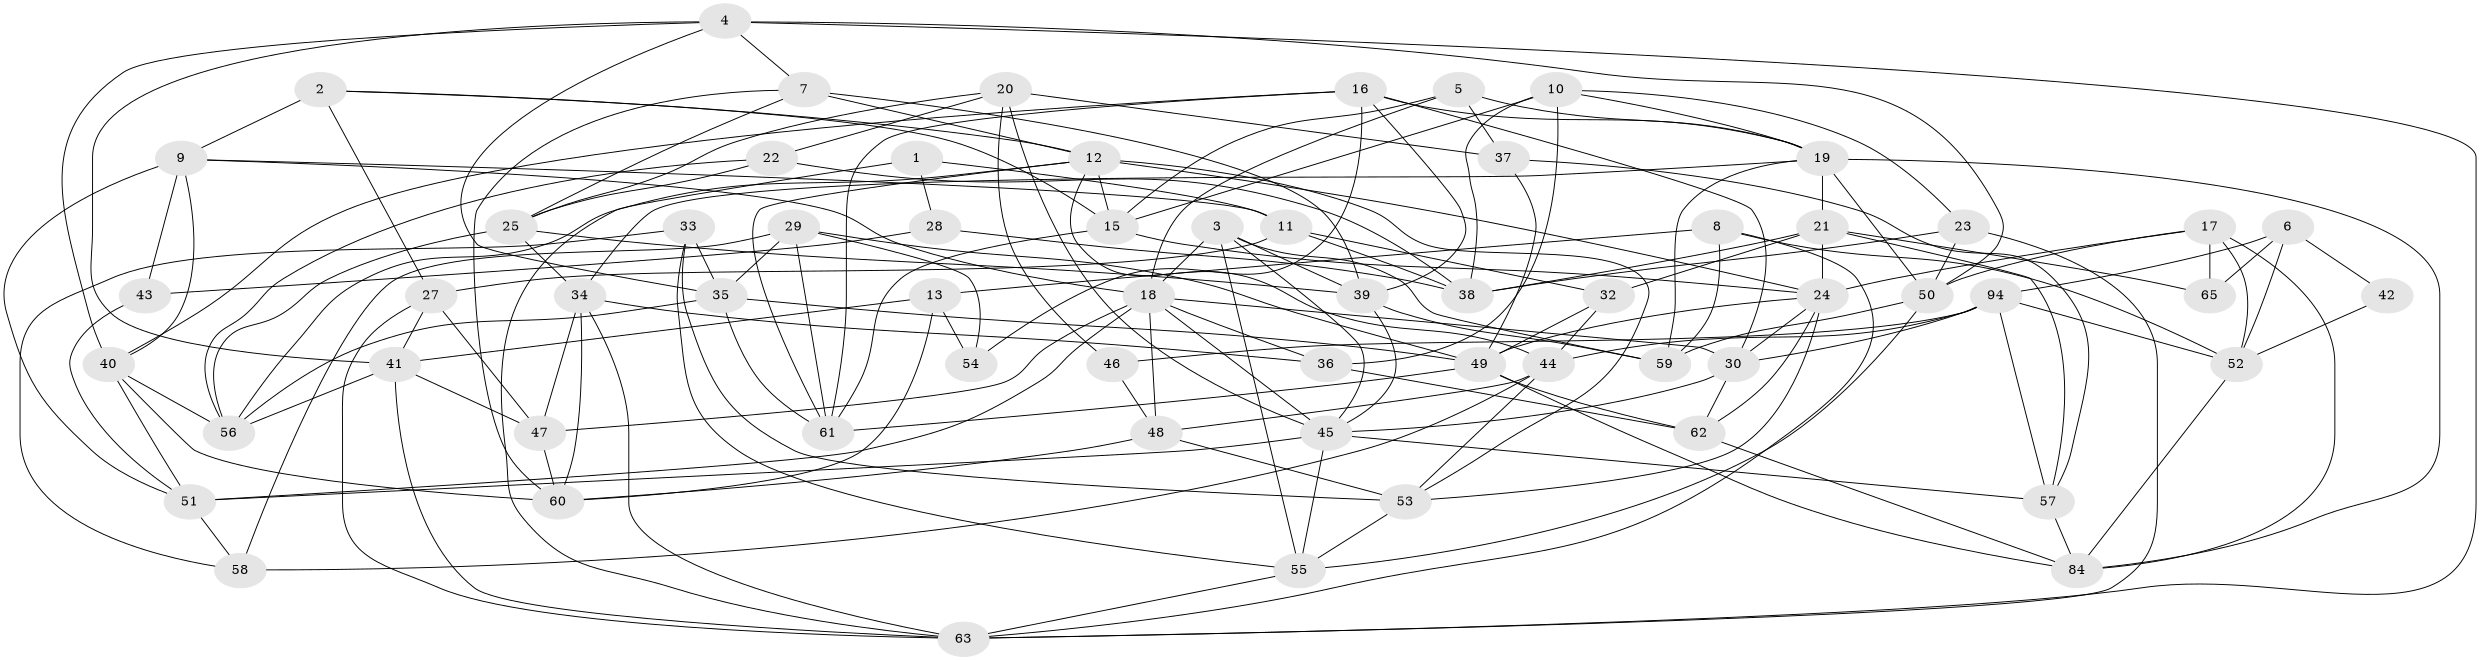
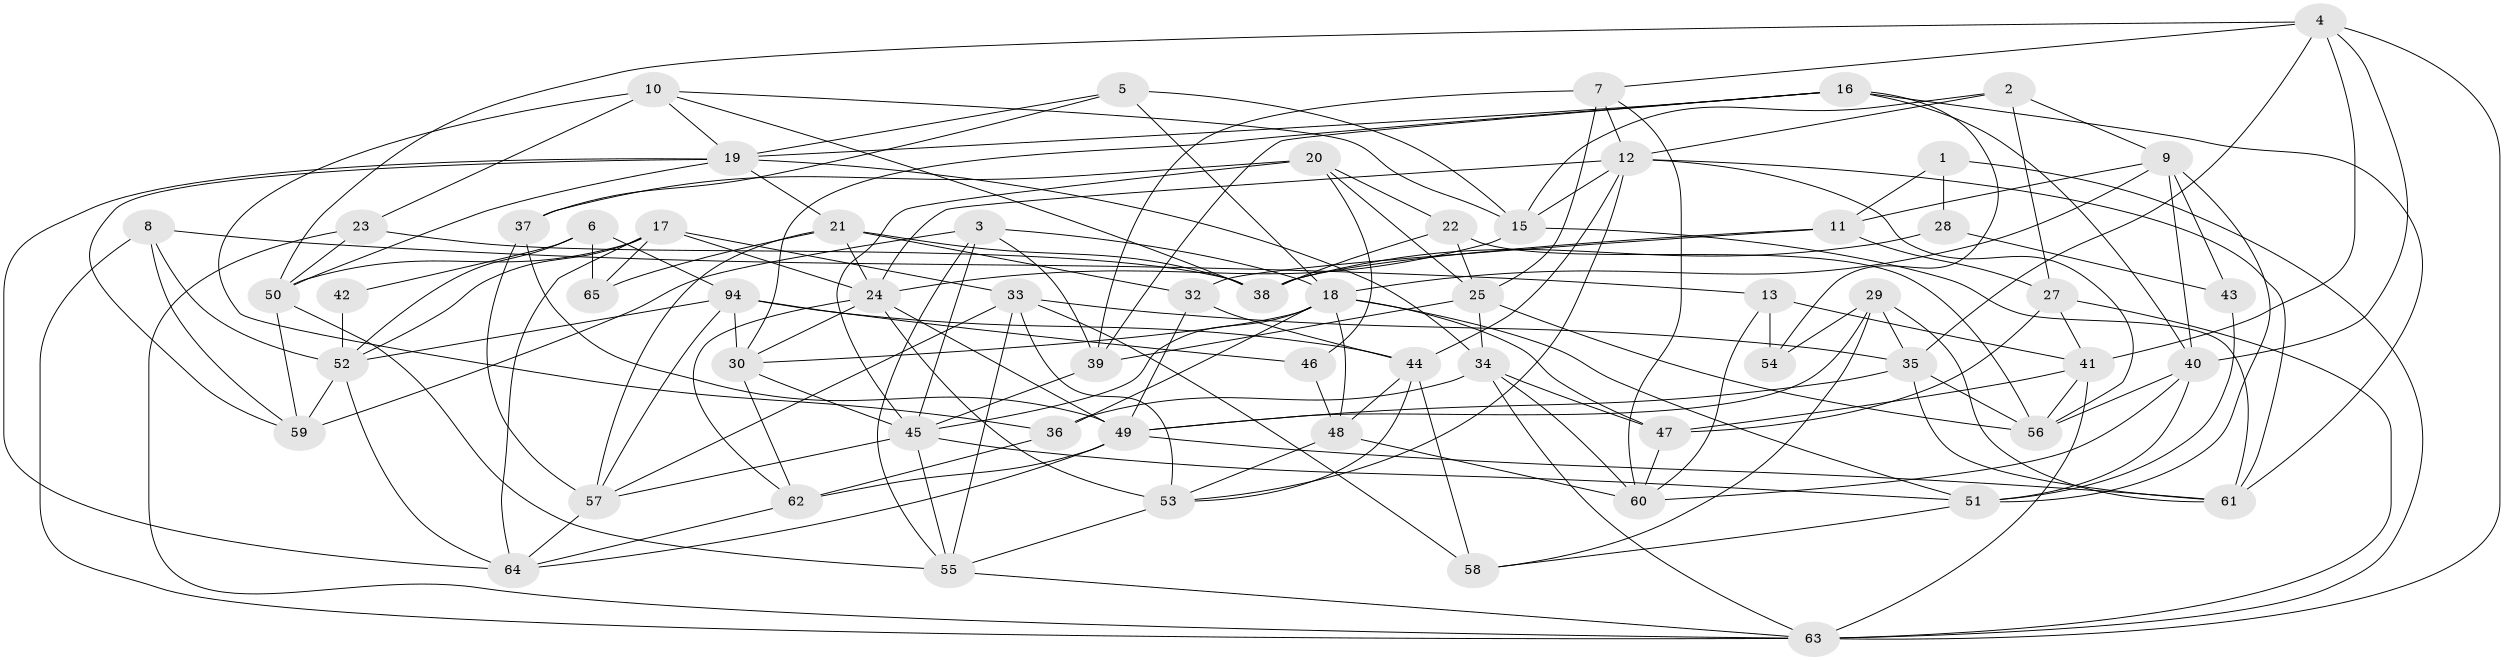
edge "17" -- "33": added
edge "39" -- "59": now "52" -- "59"
edge "33" -- "57": added
node "84": label "84" -> "64"
